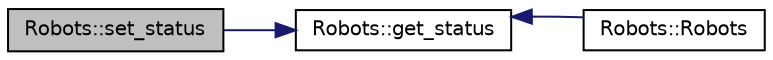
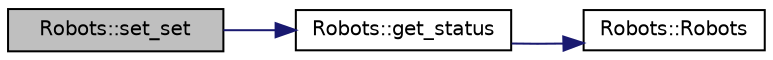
edge "Robots::Robots" -> "Robots::get_status": reversed
node "Robots::set_status": label "Robots::set_status" -> "Robots::set_set"
